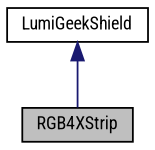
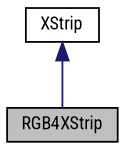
node "LumiGeekShield": label "LumiGeekShield" -> "XStrip"
